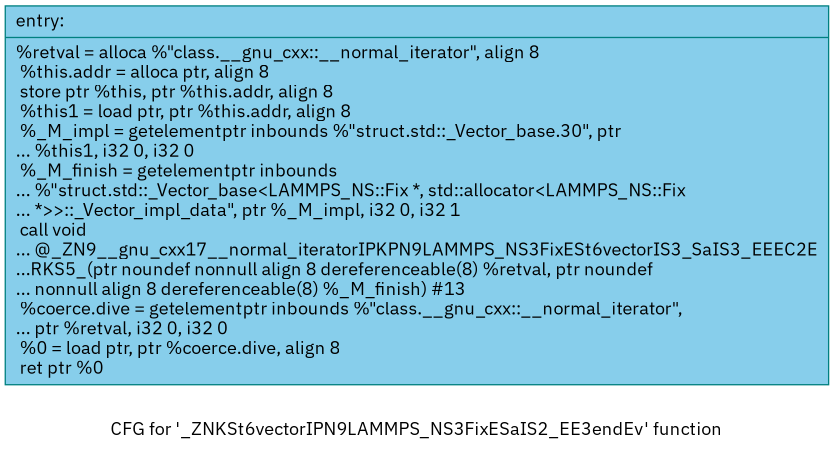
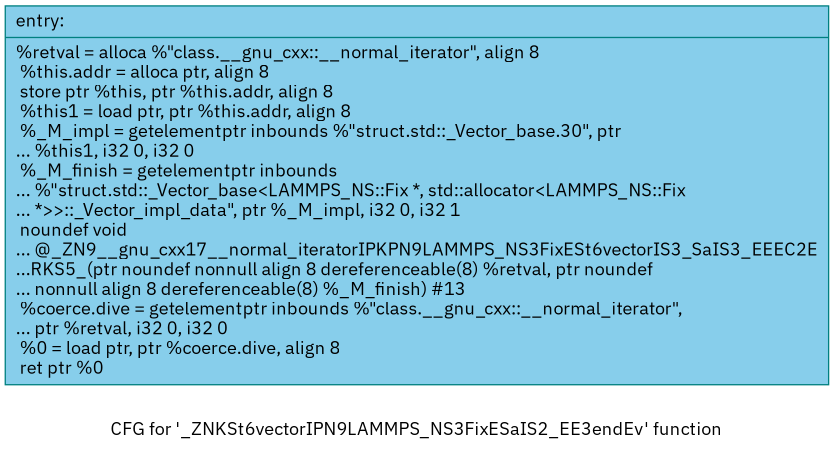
node "entry:": text "call void" -> "noundef void"
